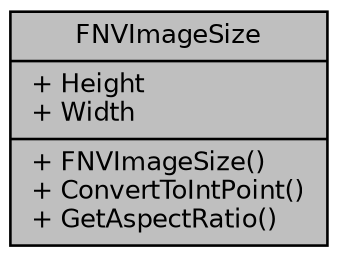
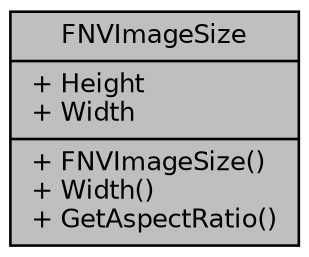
node "FNVImageSize": text "+ ConvertToIntPoint()" -> "+ Width()"
